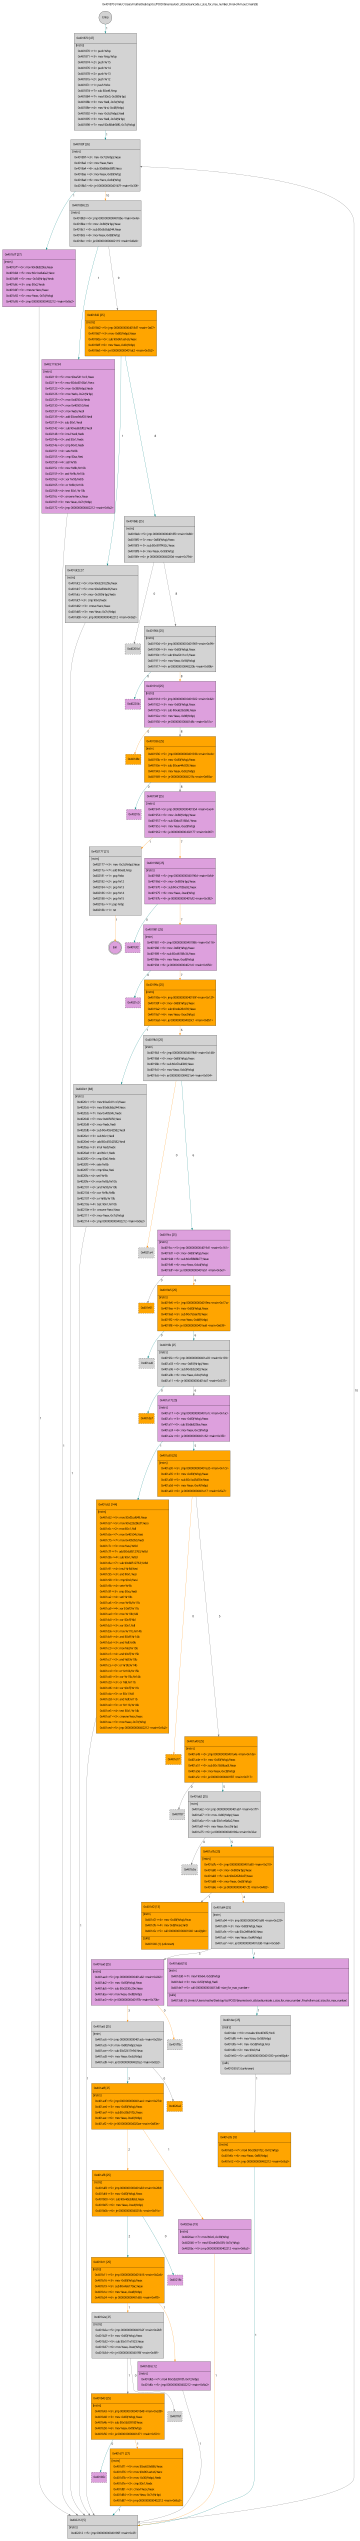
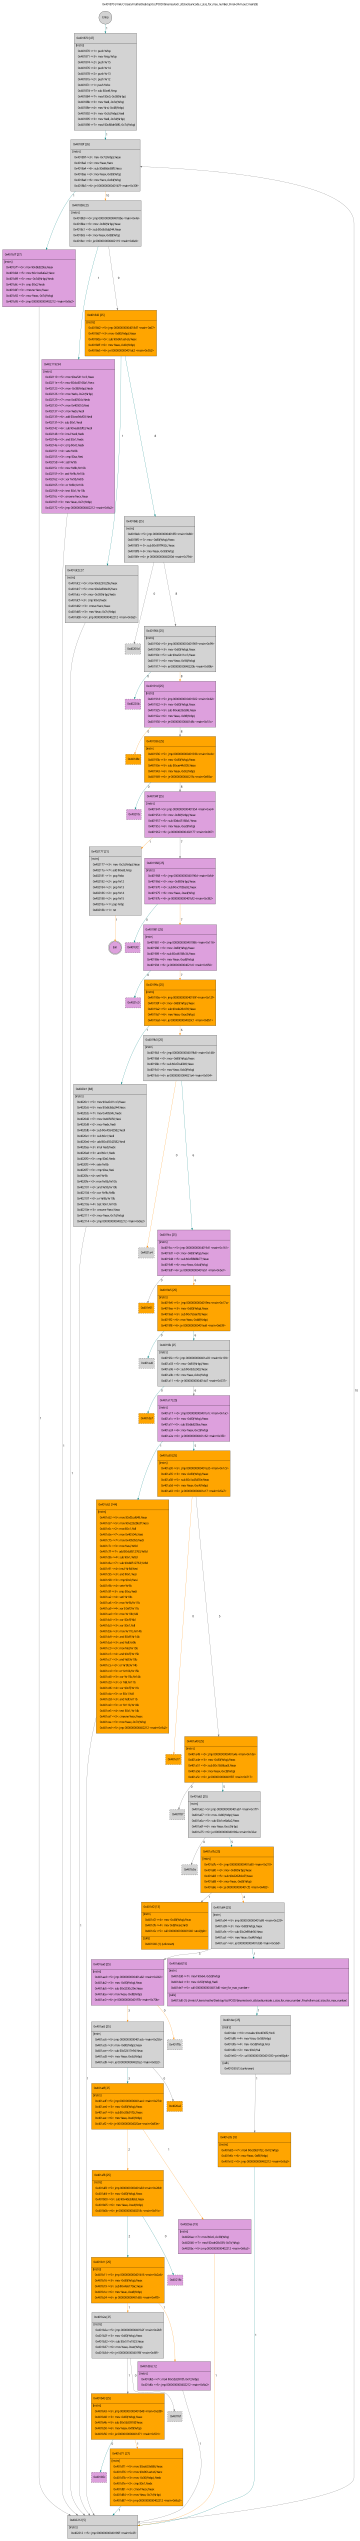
edge "0x40194f [25]" -> "0x401968 [25]": color darkorange -> gray40
